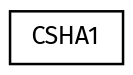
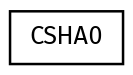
node "CSHA1": label "CSHA1" -> "CSHA0"
